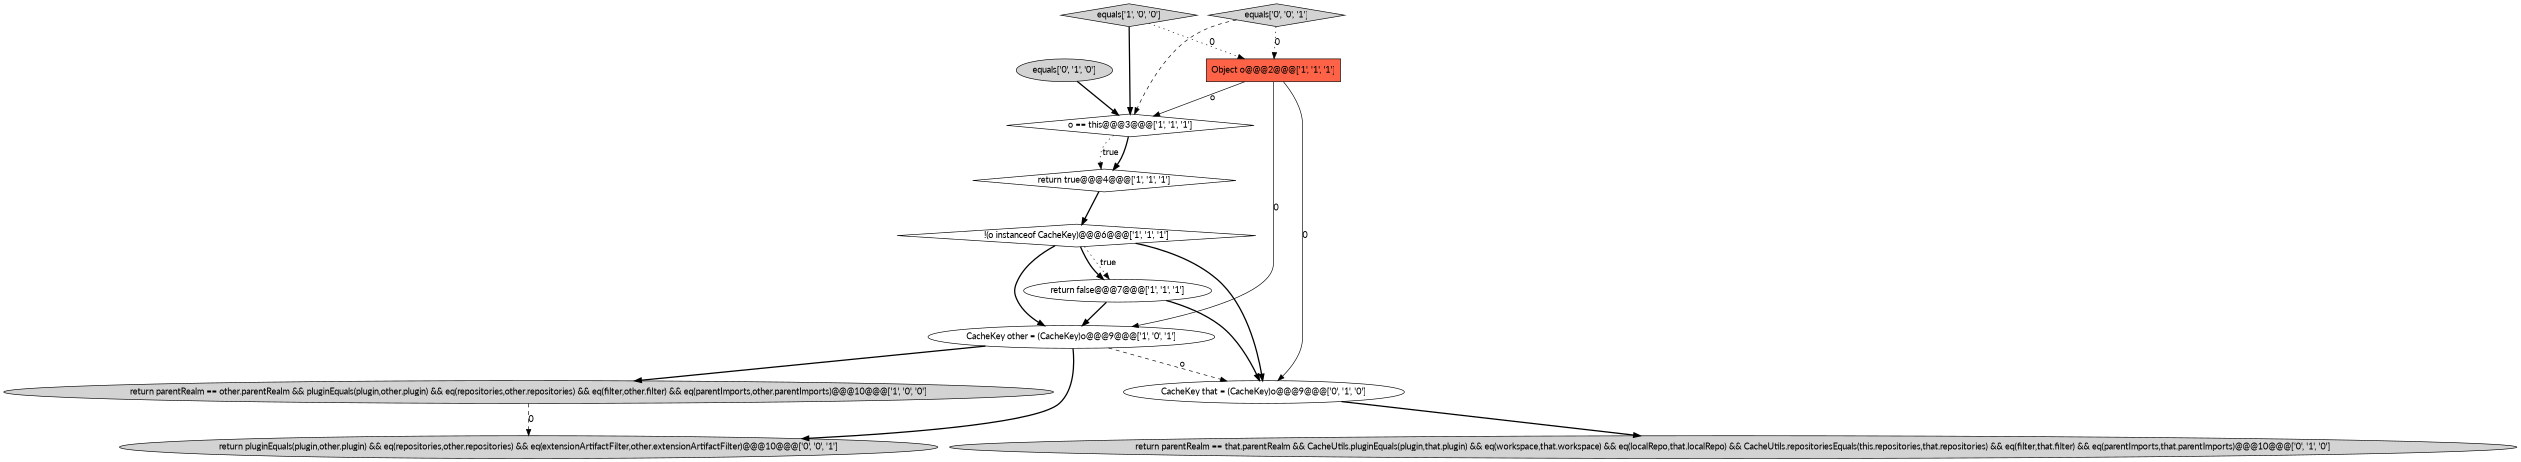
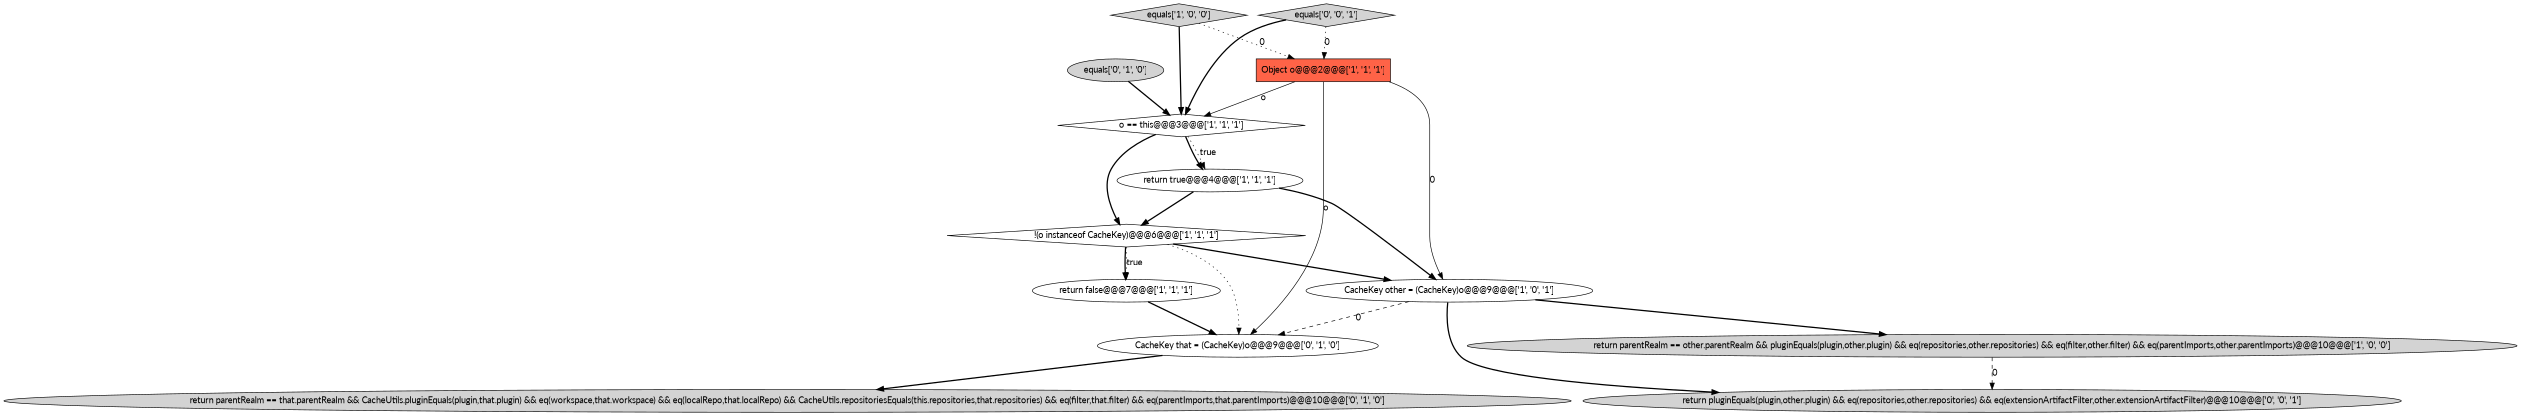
edge "equals['0', '0', '1']" -> "o == this@@@3@@@['1', '1', '1']": style dashed -> bold
edge "o == this@@@3@@@['1', '1', '1']" -> "!(o instanceof CacheKey)@@@6@@@['1', '1', '1']": added
node "return true@@@4@@@['1', '1', '1']": shape diamond -> ellipse
edge "Object o@@@2@@@['1', '1', '1']" -> "CacheKey that = (CacheKey)o@@@9@@@['0', '1', '0']": label "0" -> "o"
edge "!(o instanceof CacheKey)@@@6@@@['1', '1', '1']" -> "CacheKey that = (CacheKey)o@@@9@@@['0', '1', '0']": style bold -> dotted
edge "return false@@@7@@@['1', '1', '1']" -> "CacheKey other = (CacheKey)o@@@9@@@['1', '0', '1']": now "return true@@@4@@@['1', '1', '1']" -> "CacheKey other = (CacheKey)o@@@9@@@['1', '0', '1']"
edge "CacheKey other = (CacheKey)o@@@9@@@['1', '0', '1']" -> "CacheKey that = (CacheKey)o@@@9@@@['0', '1', '0']": label "o" -> "0"
